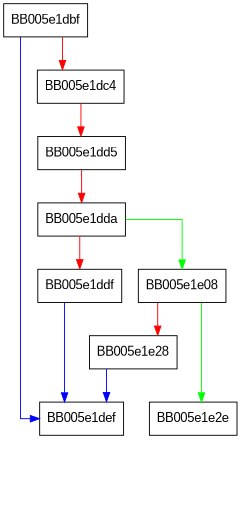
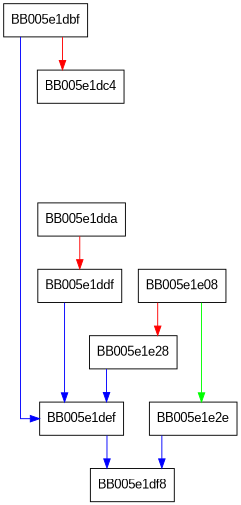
node "BB005e1dd5": removed
edge "BB005e1dda" -> "BB005e1e08": removed
node "BB005e1df8": added
